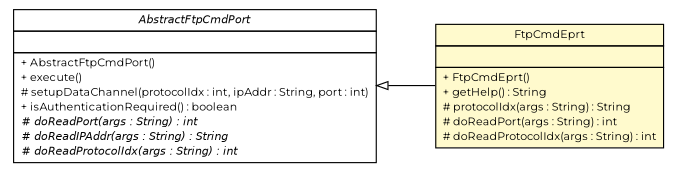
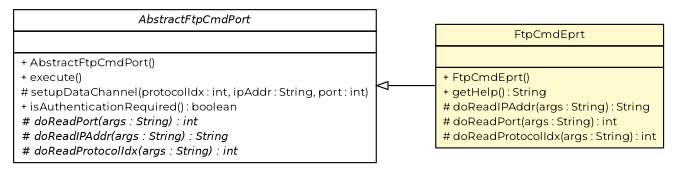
node "FtpCmdEprt": text "# protocolIdx(args : String) : String" -> "# doReadIPAddr(args : String) : String"
